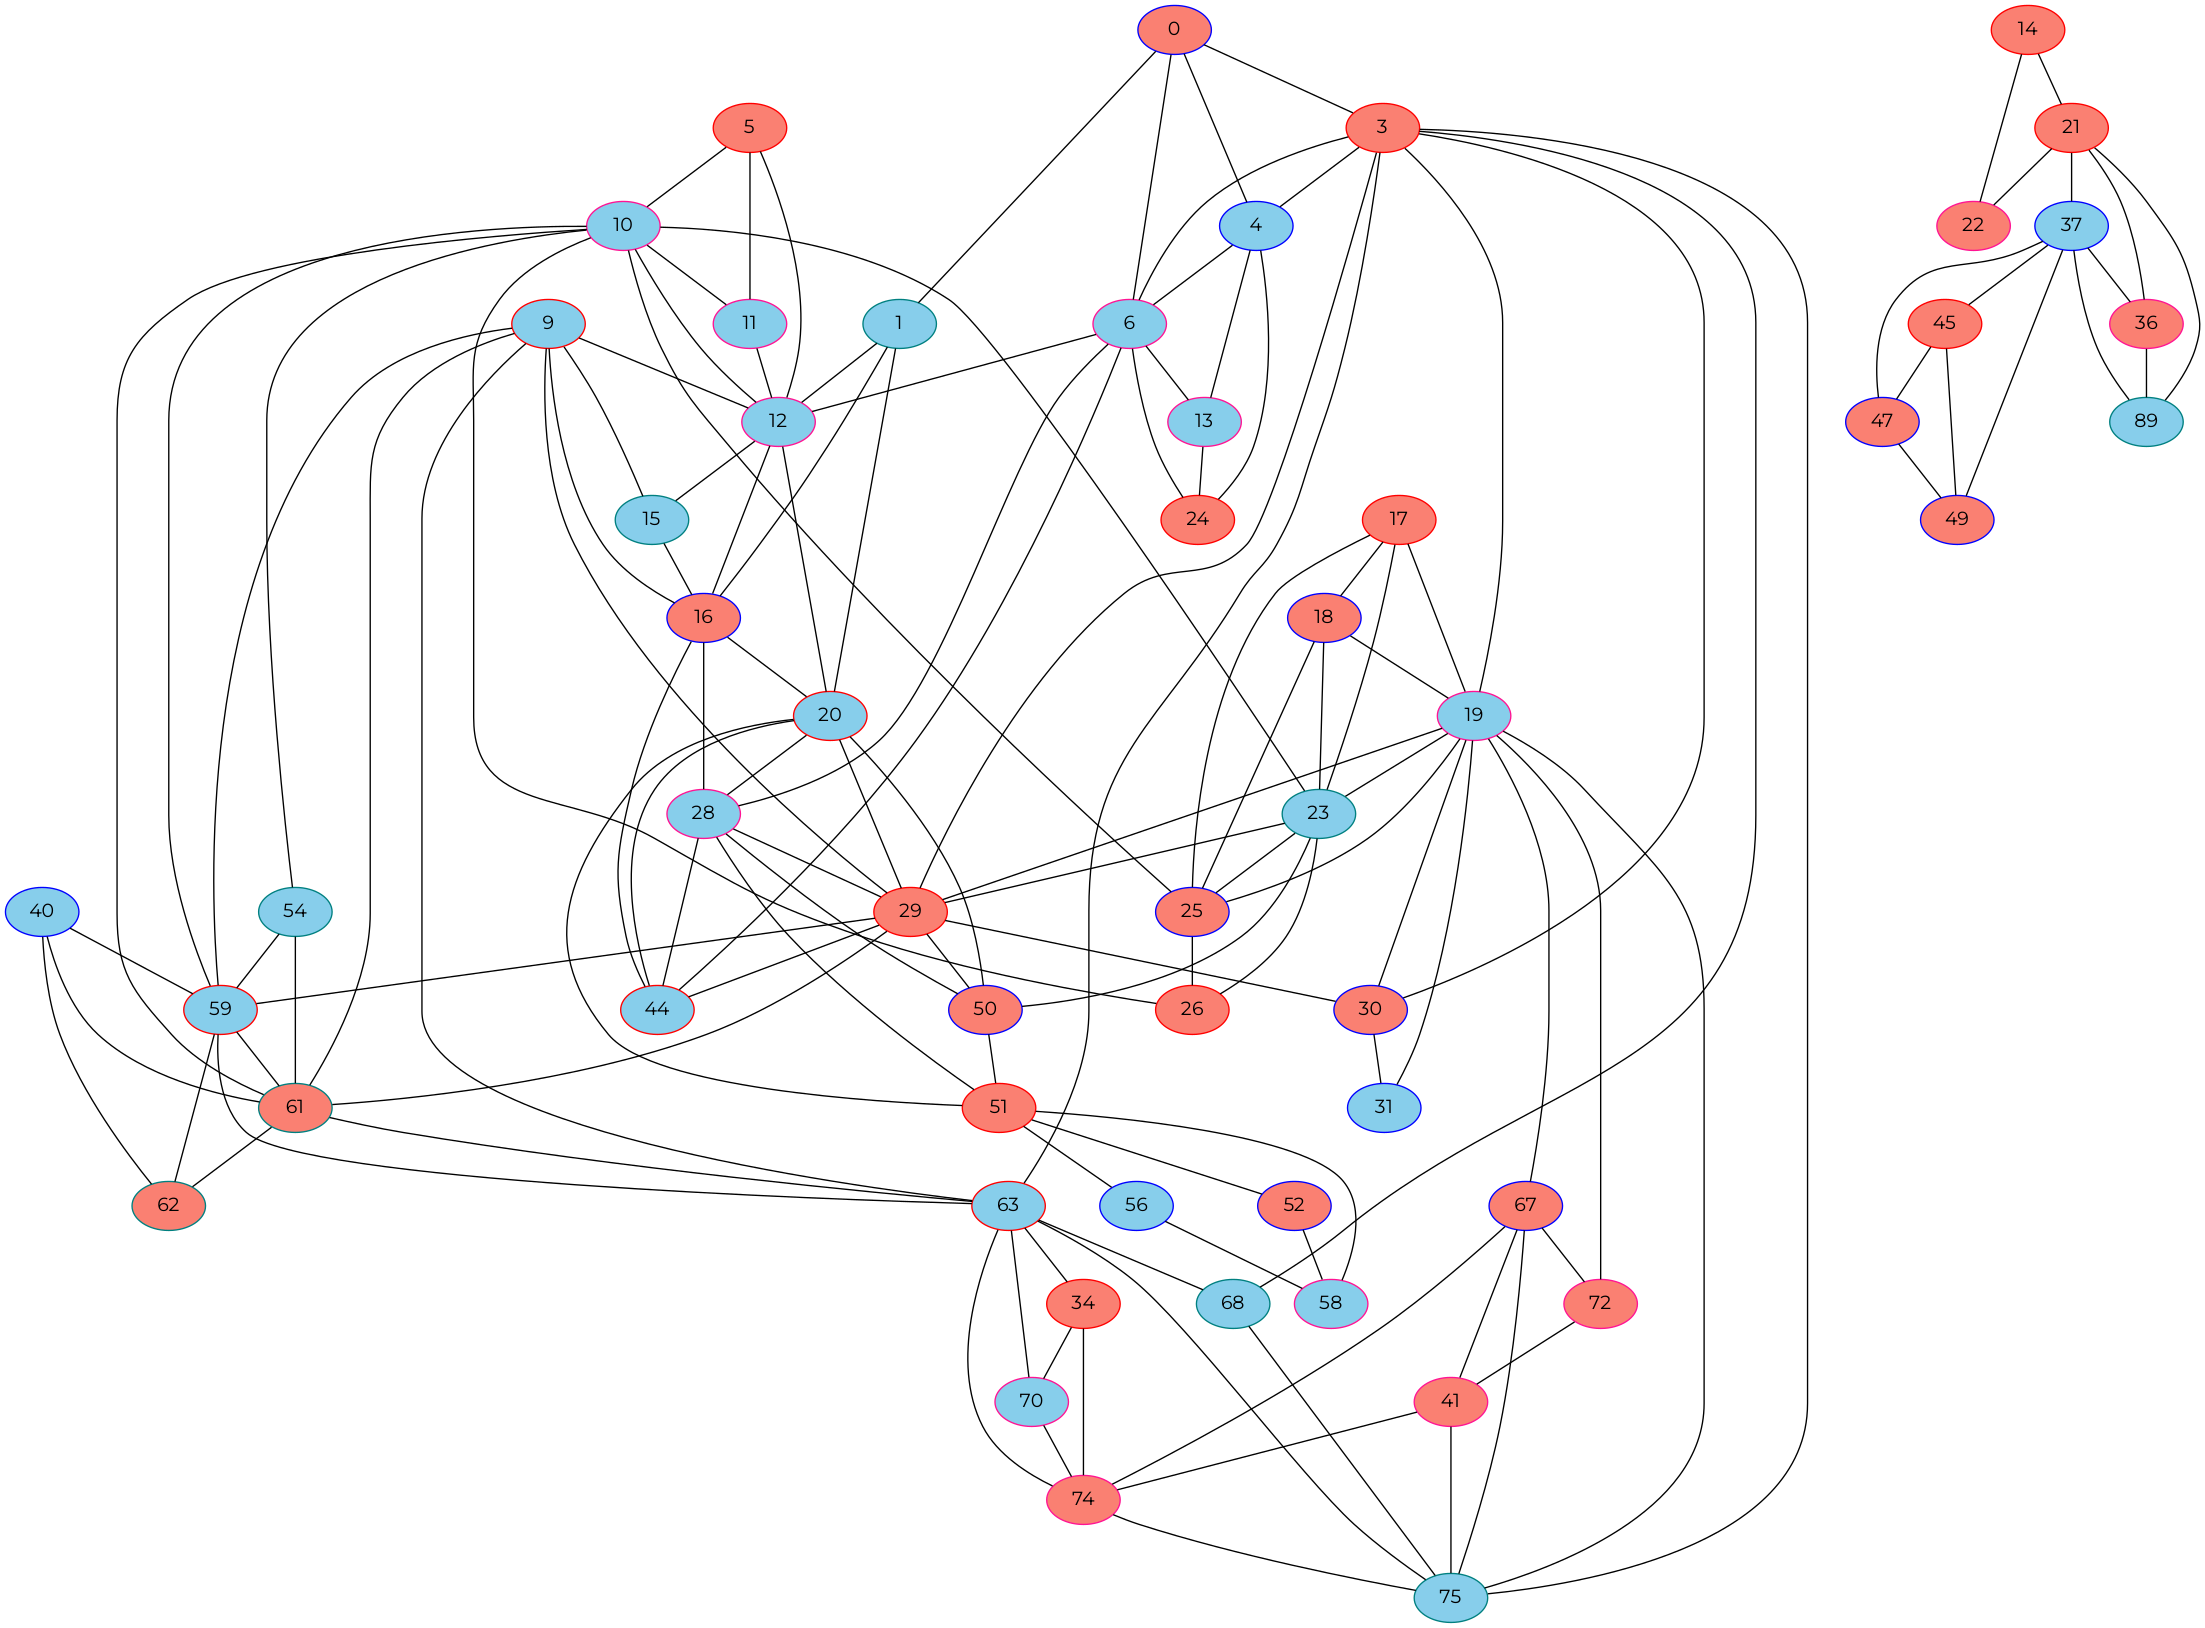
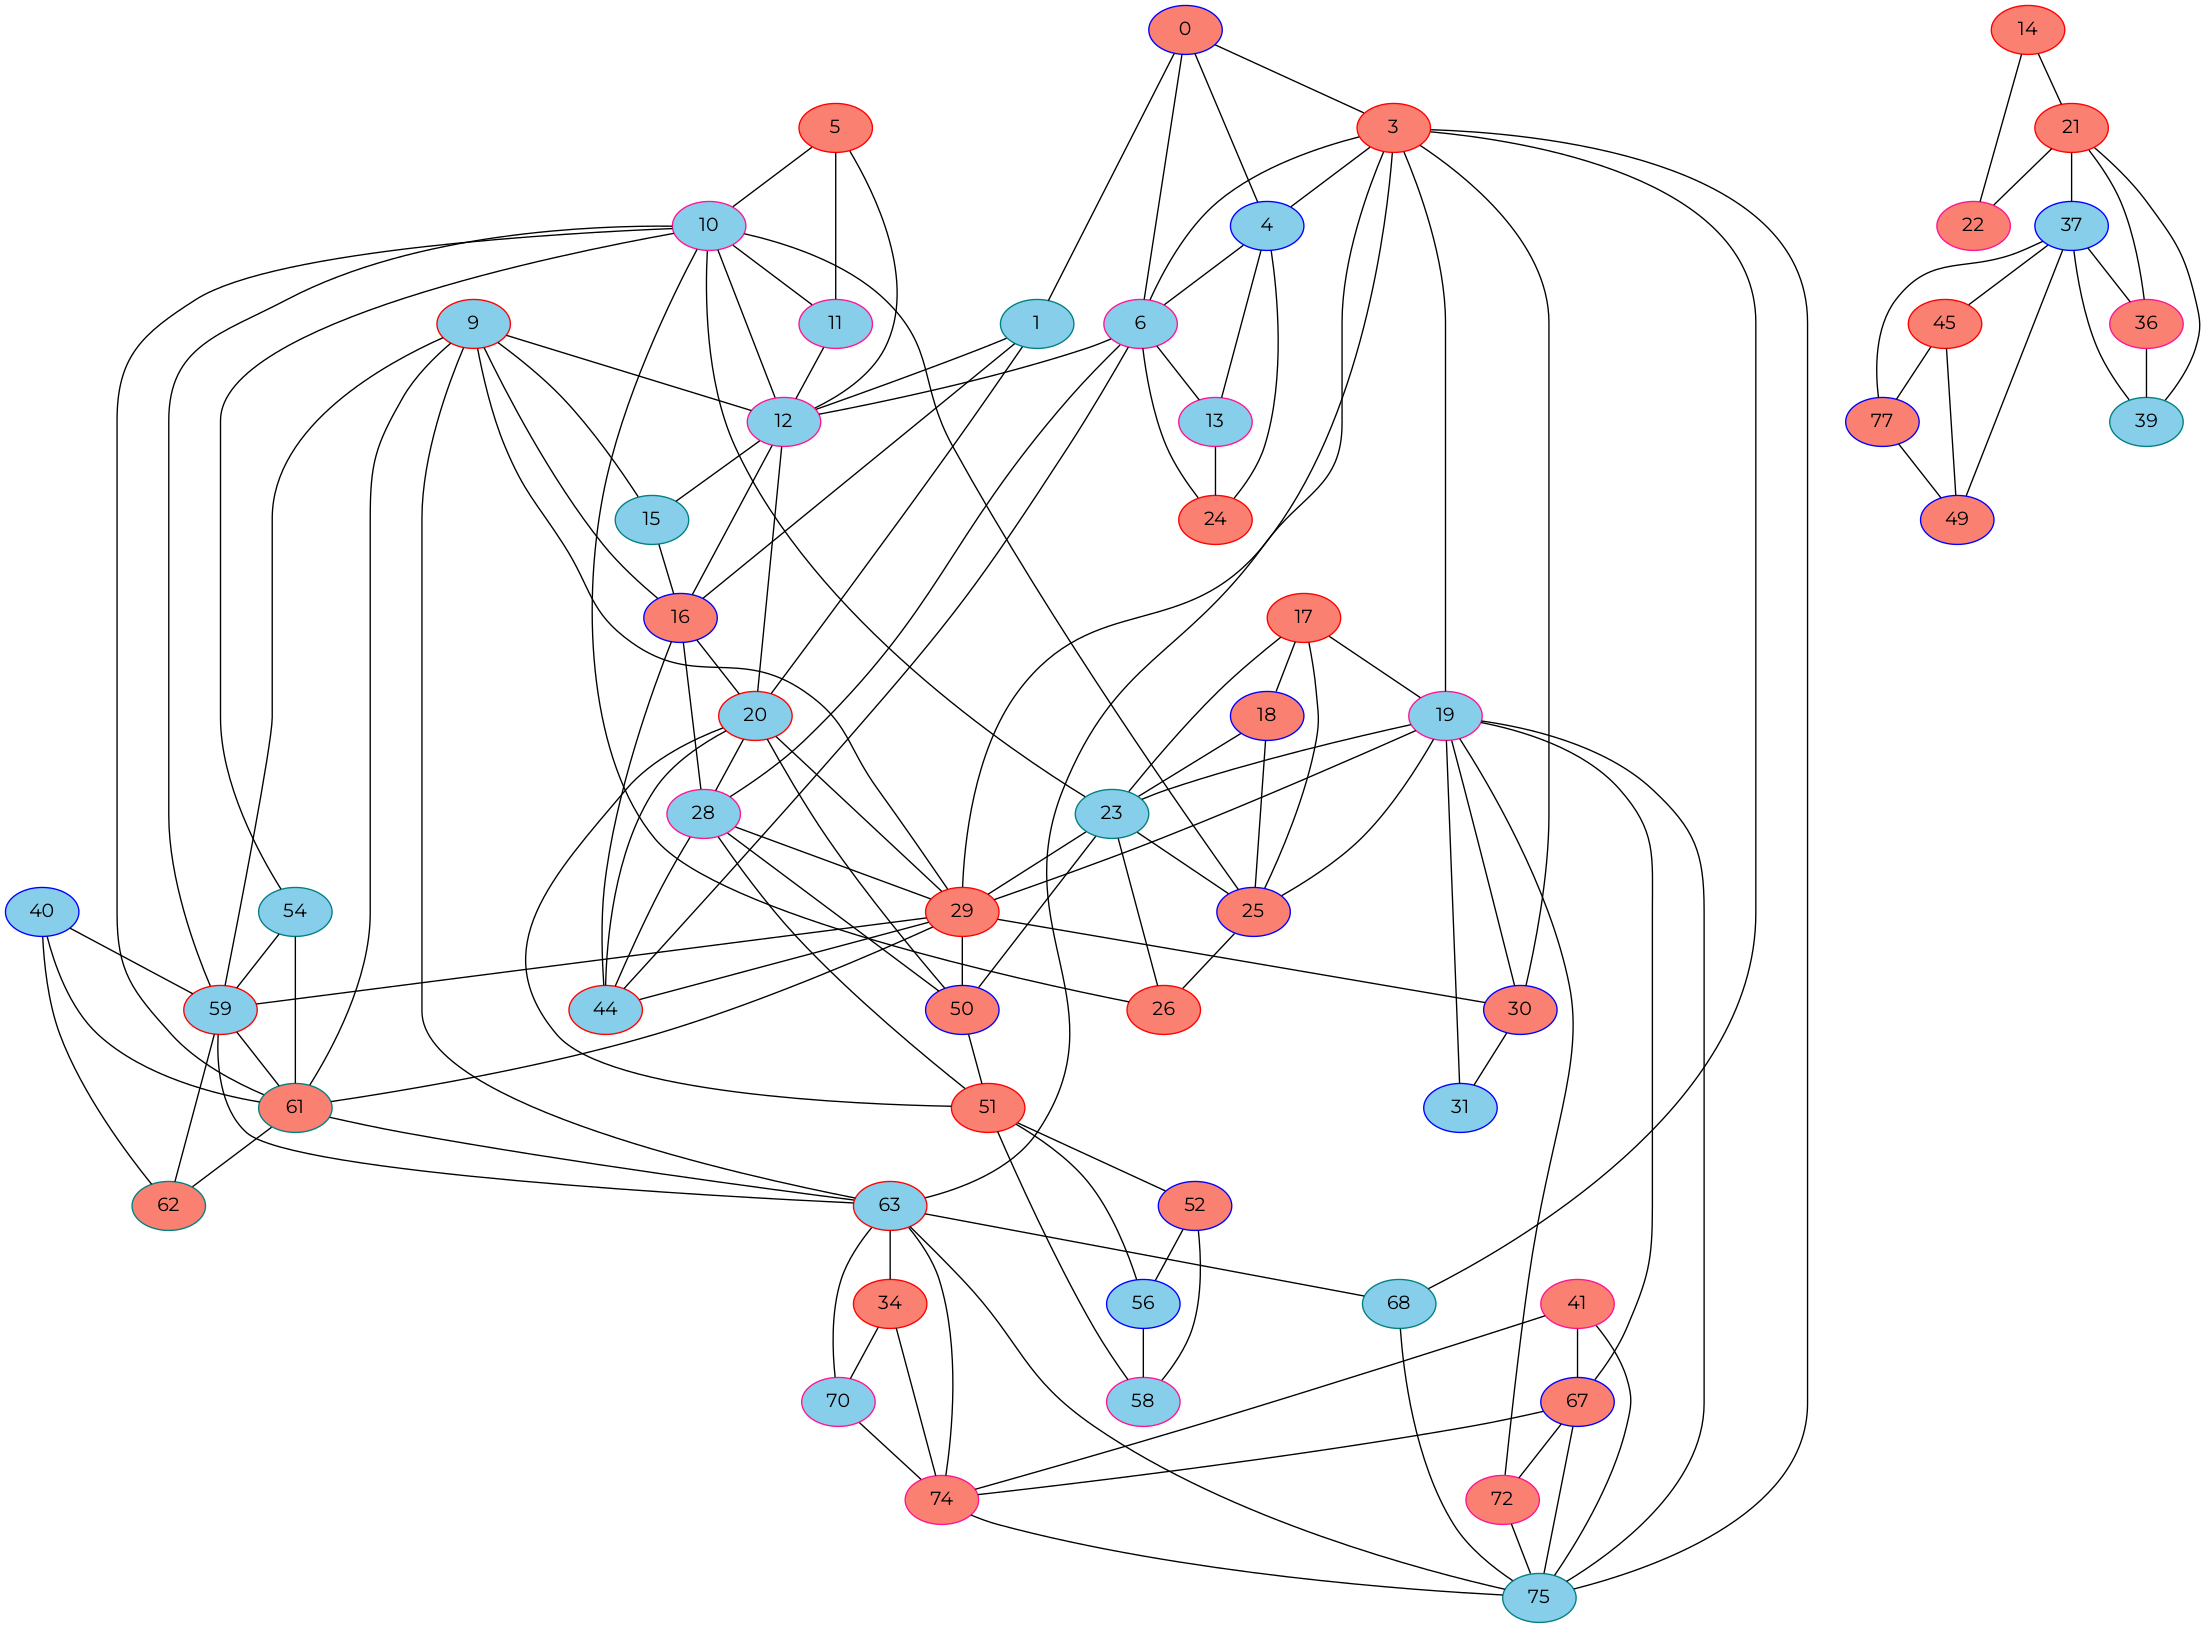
node "47": label "47" -> "77"
node "89": label "89" -> "39"
edge "18" -- "19": removed
edge "52" -- "56": added
edge "72" -- "41": now "72" -- "75"
